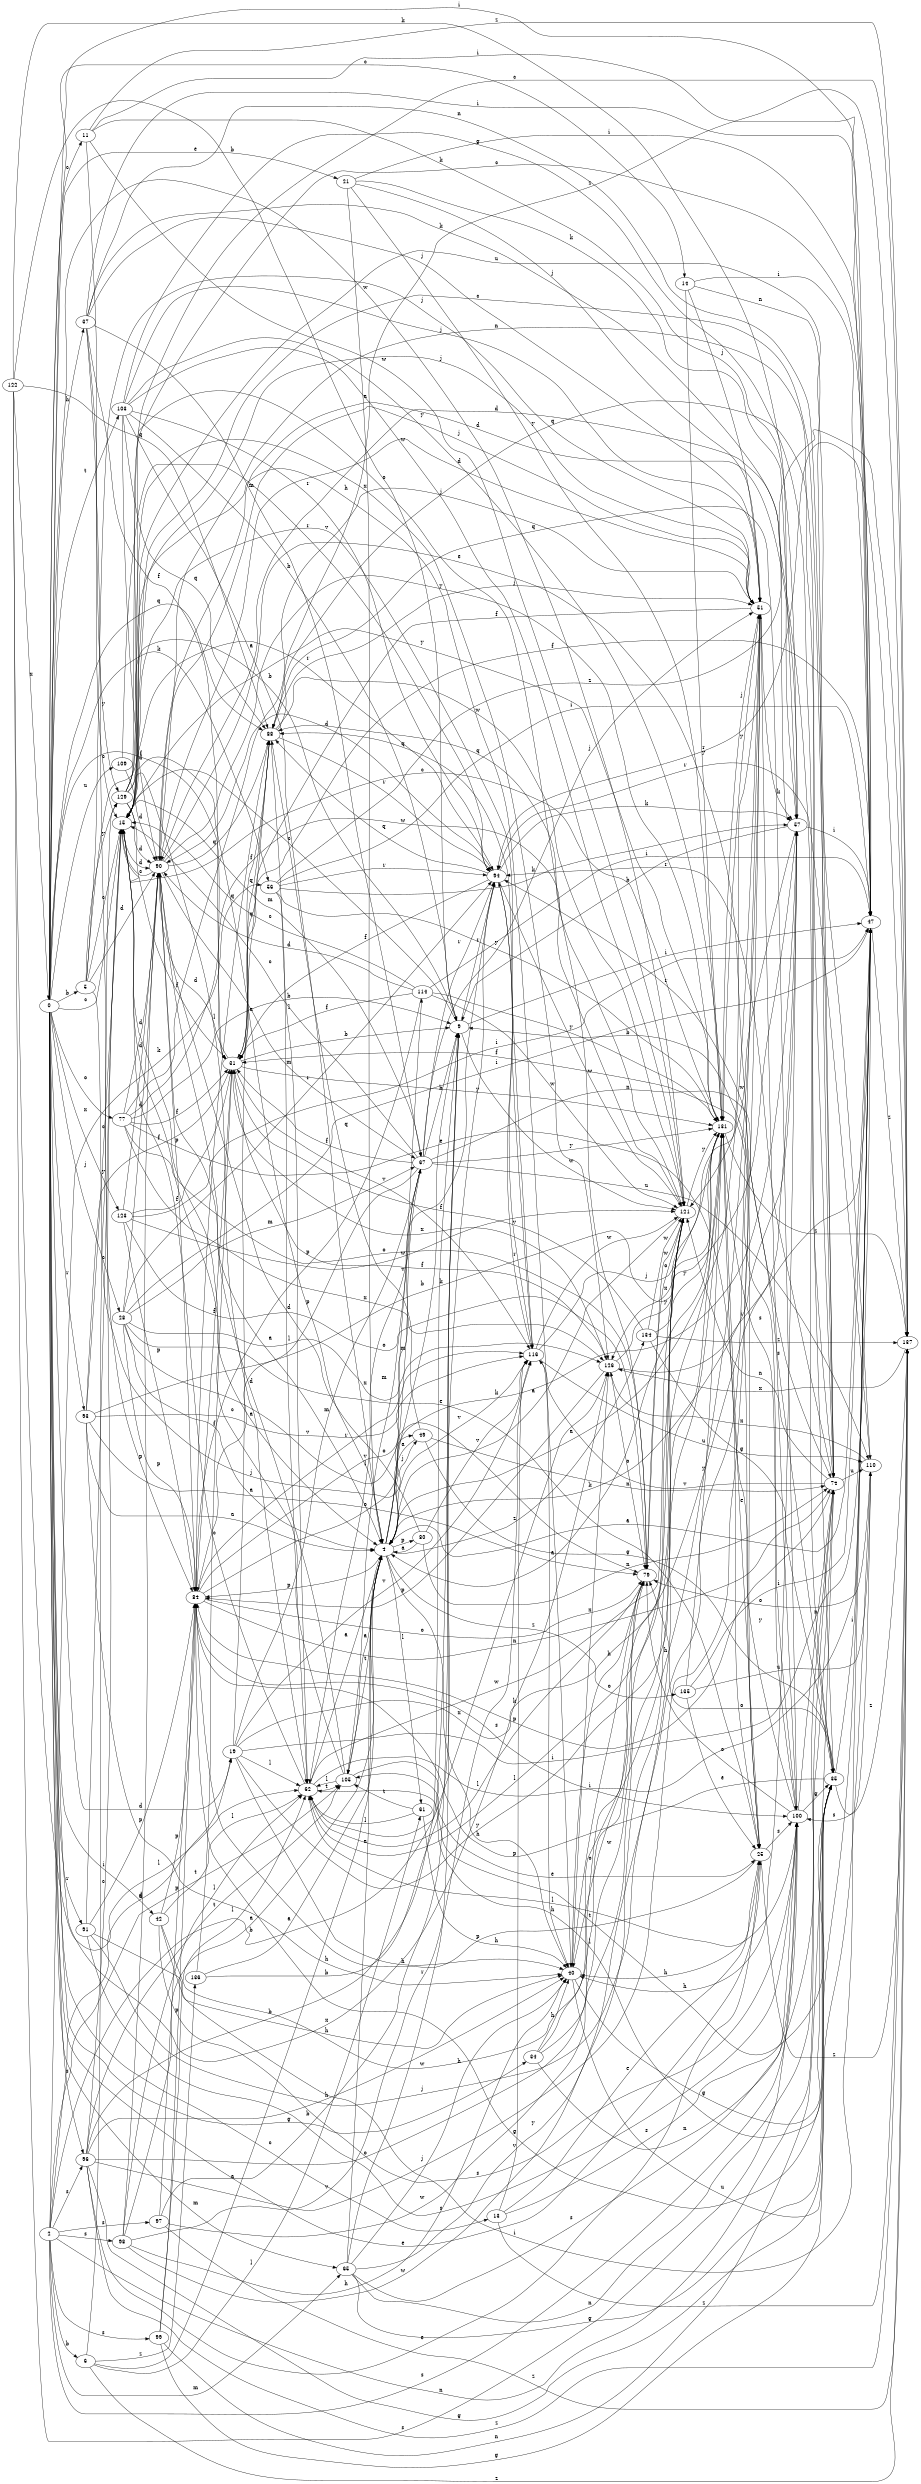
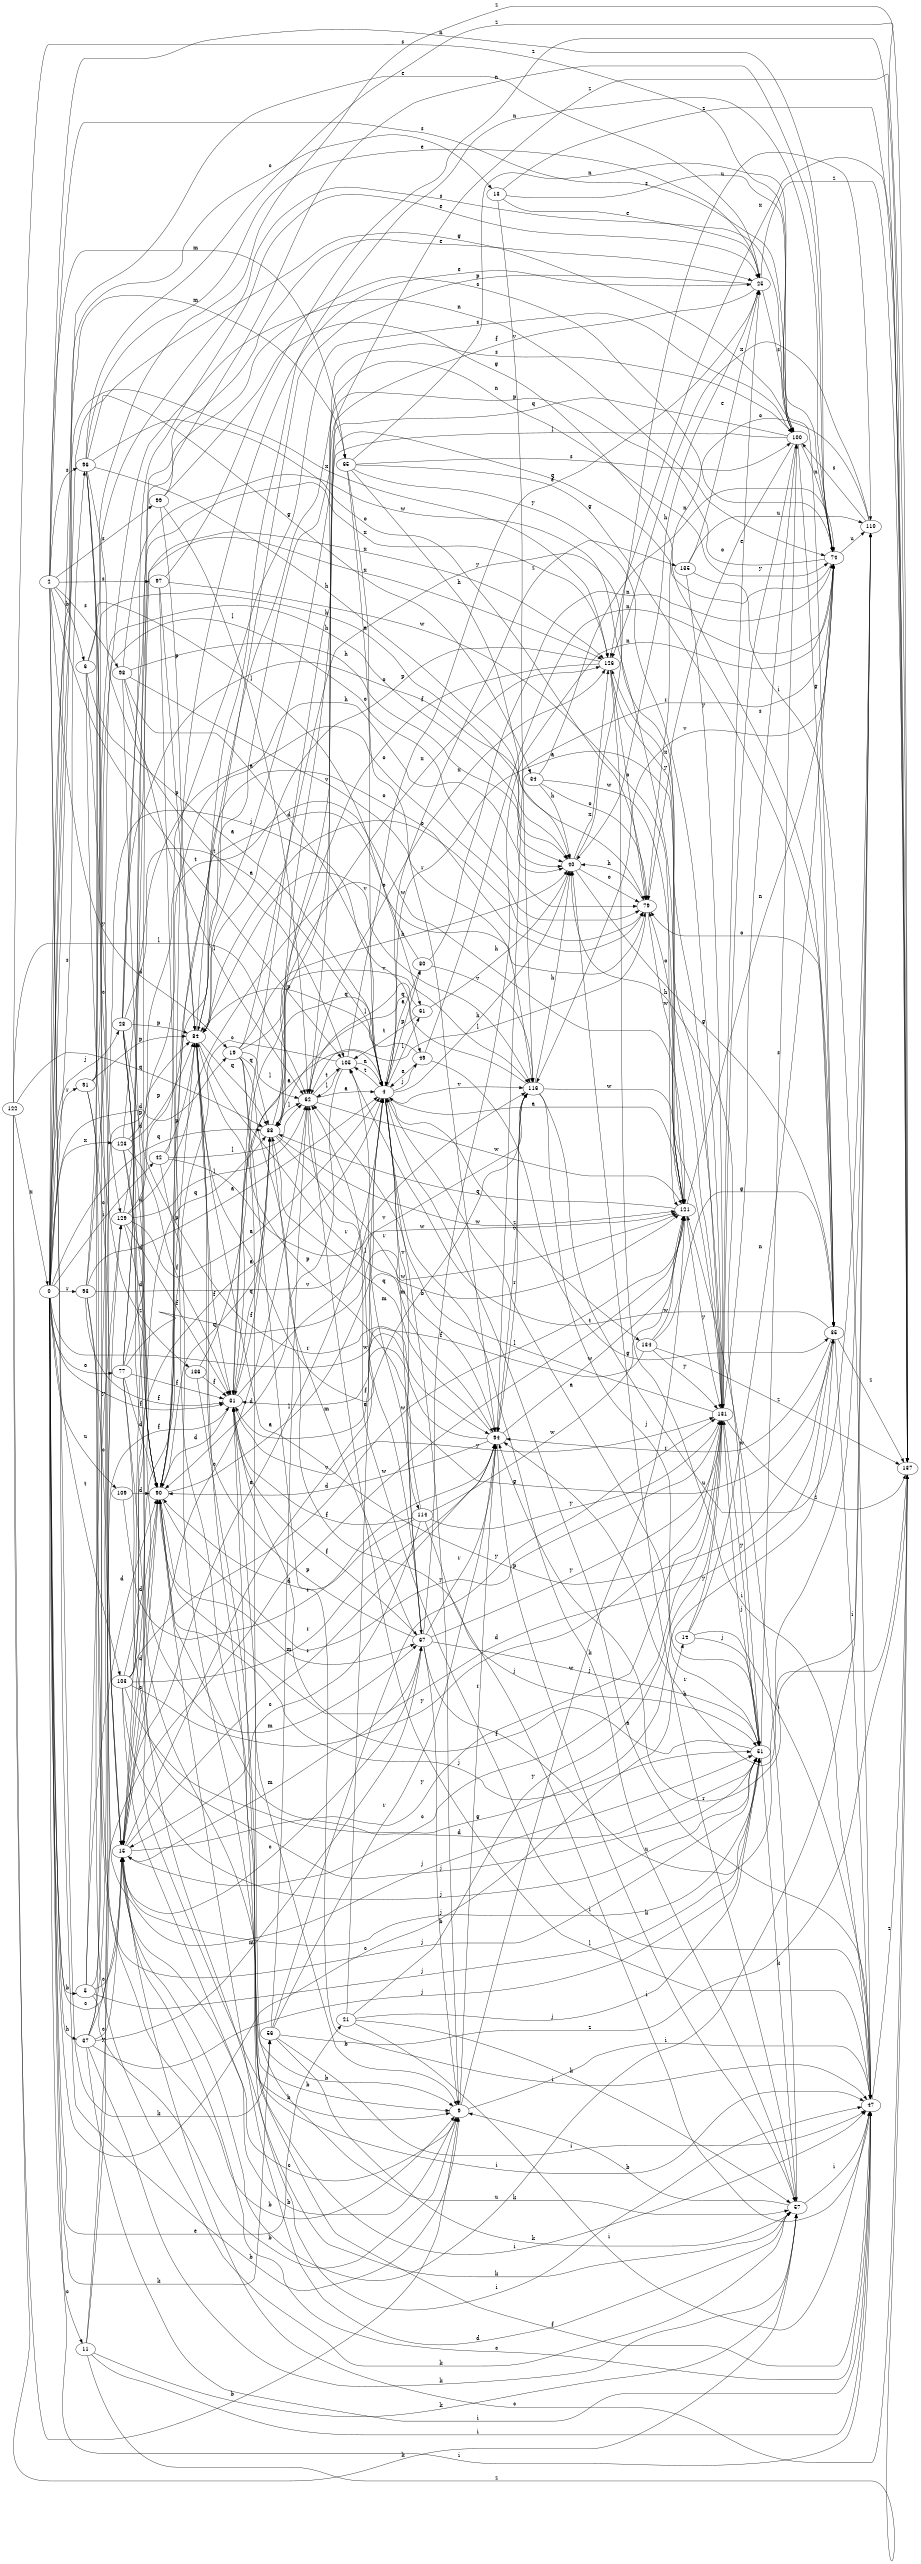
edge "100" -> "9": removed, label "b"
edge "74" -> "121": reversed
